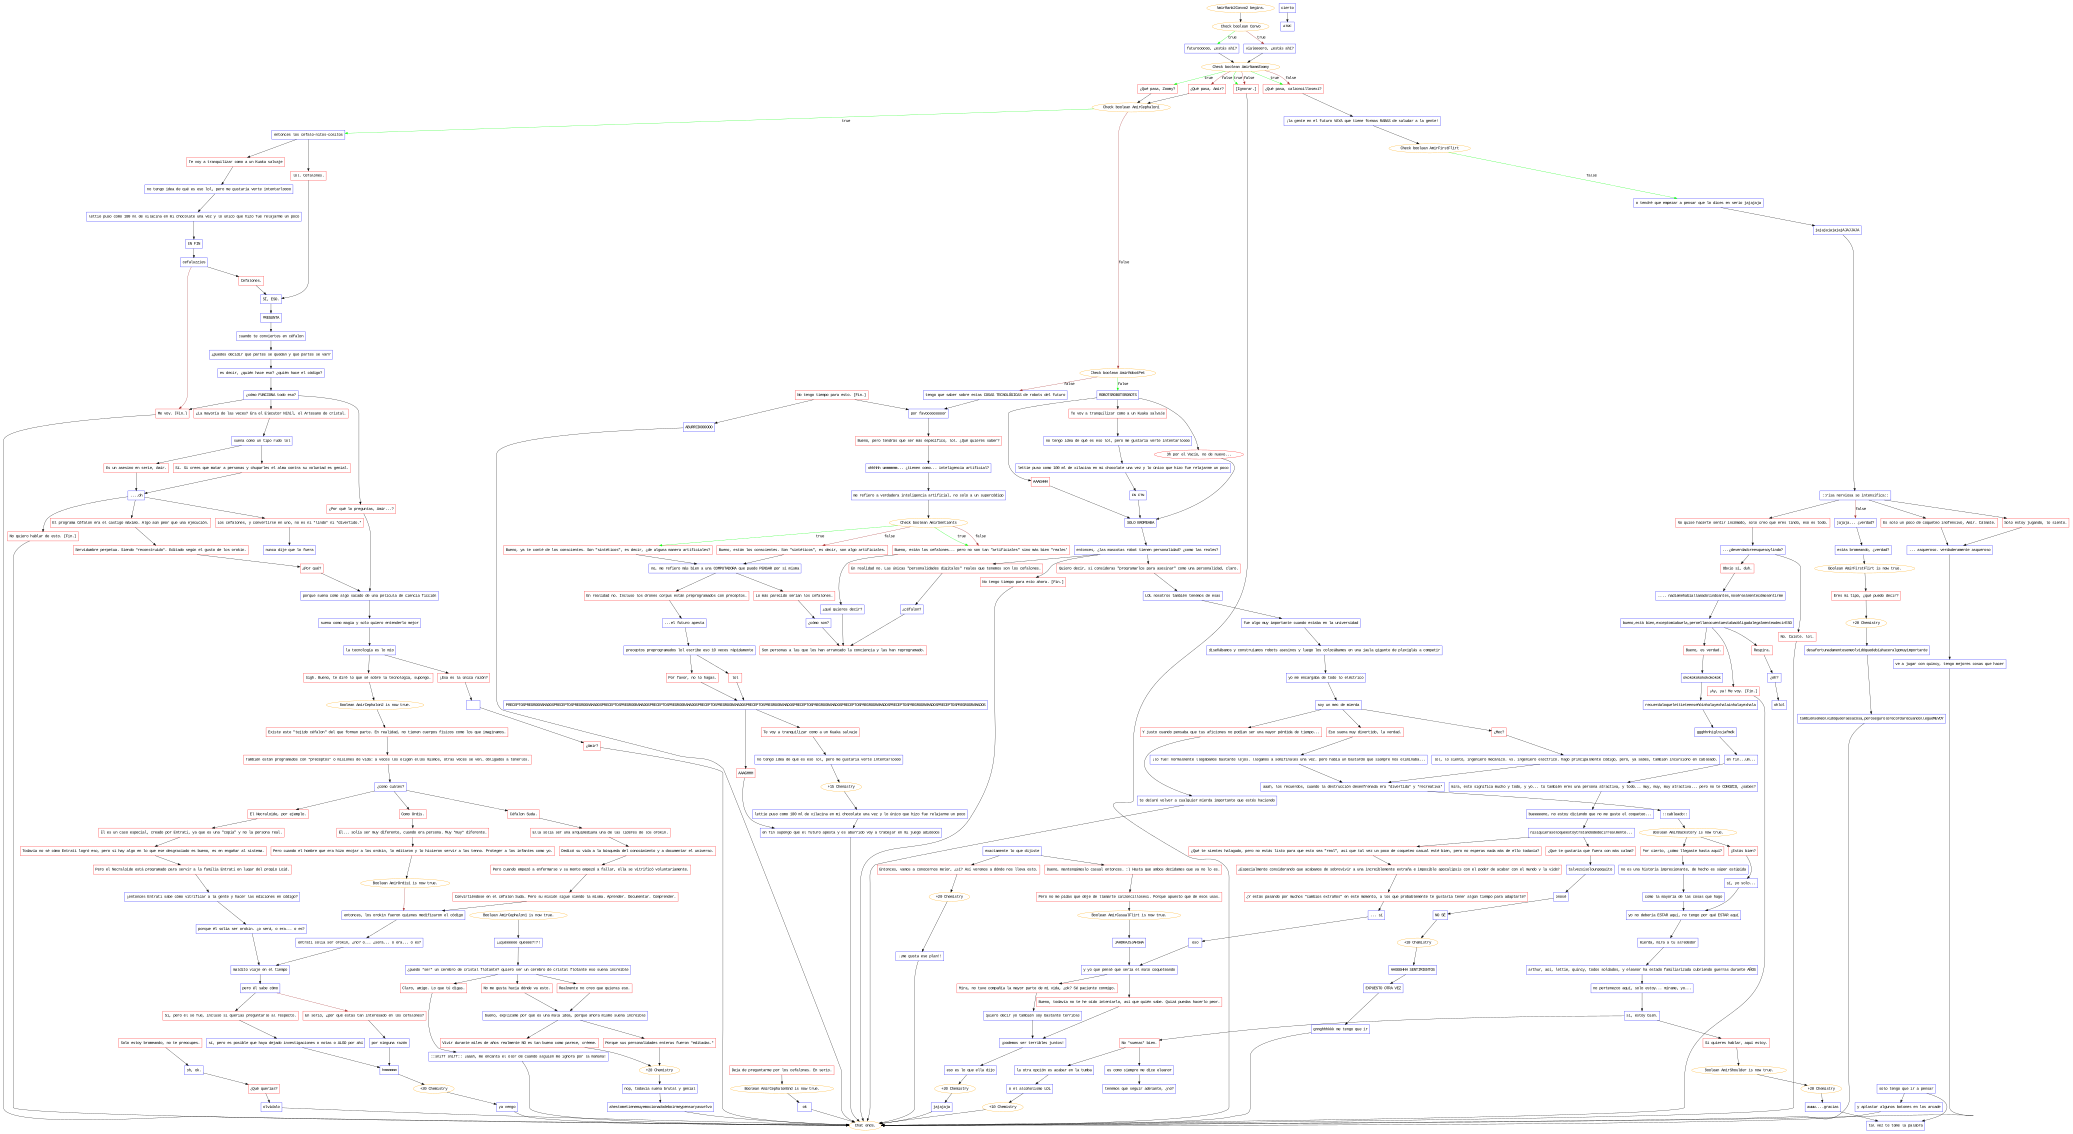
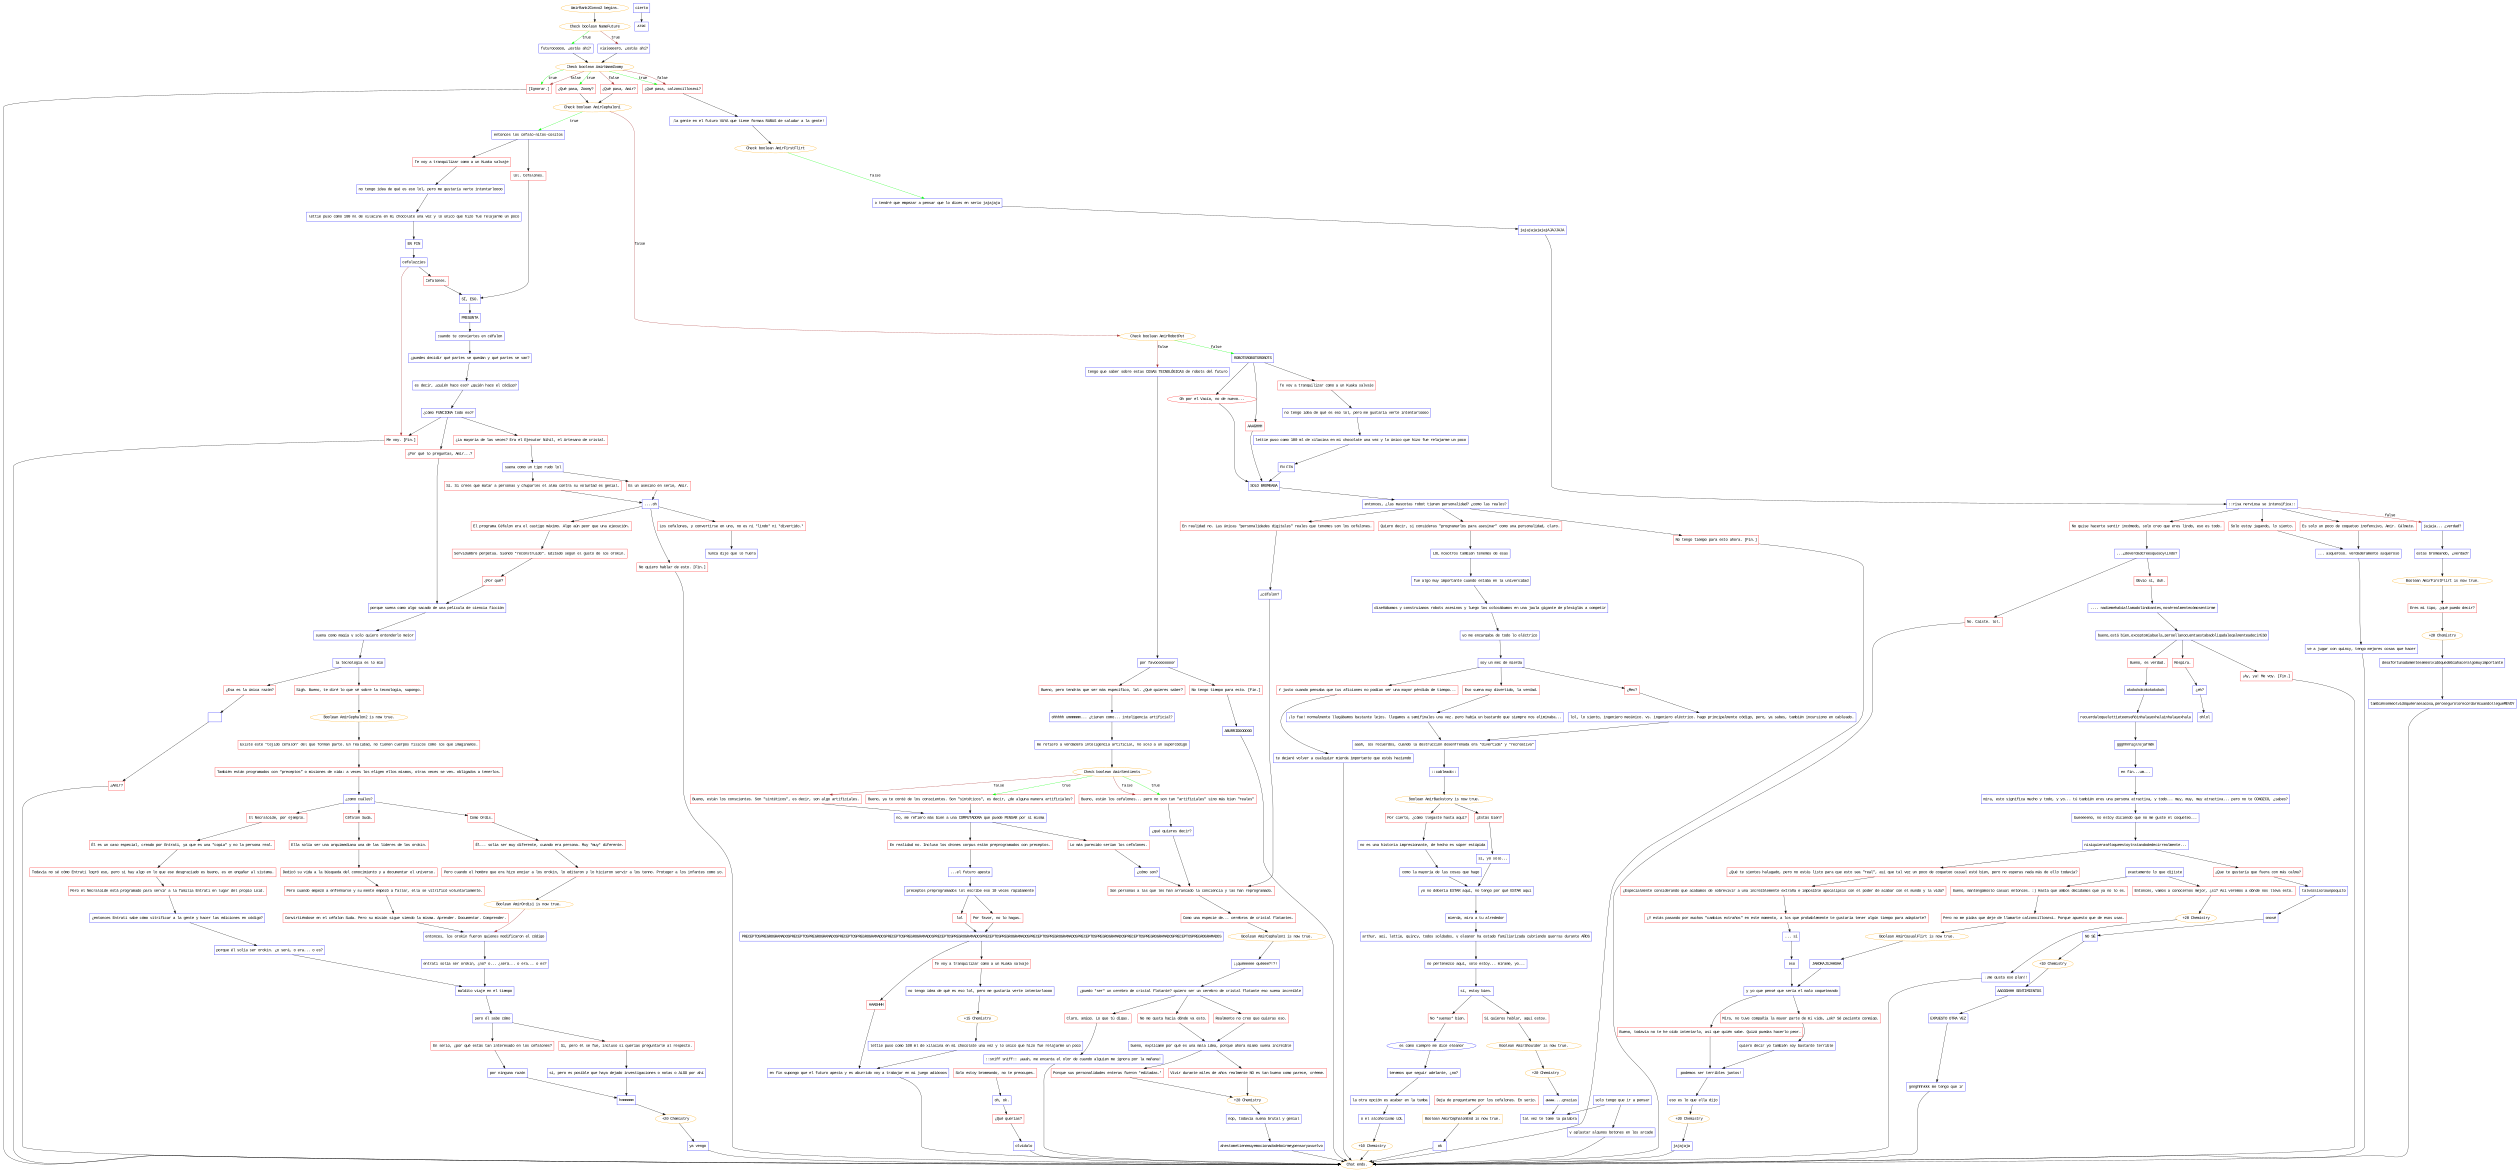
node "Check boolean Convo": label "Check boolean Convo" -> "Check boolean NameFuture"
edge "No tengo tiempo para esto. [Fin.]" -> "por favooooooooor": reversed
node "Como una especie de... cerebros de cristal flotantes.": added
edge "pero él sabe cómo" -> "En serio, ¿por qué estás tan interesado en los cefalones?": color brown -> black
edge "No *suenas* bien." -> "la otra opción es acabar en la tumba": now "tenemos que seguir adelante, ¿no?" -> "la otra opción es acabar en la tumba"
node "es como siempre me dice eleanor": shape box -> ellipse
node "Boolean AmirCephalonEnd is now true.": shape ellipse -> box
